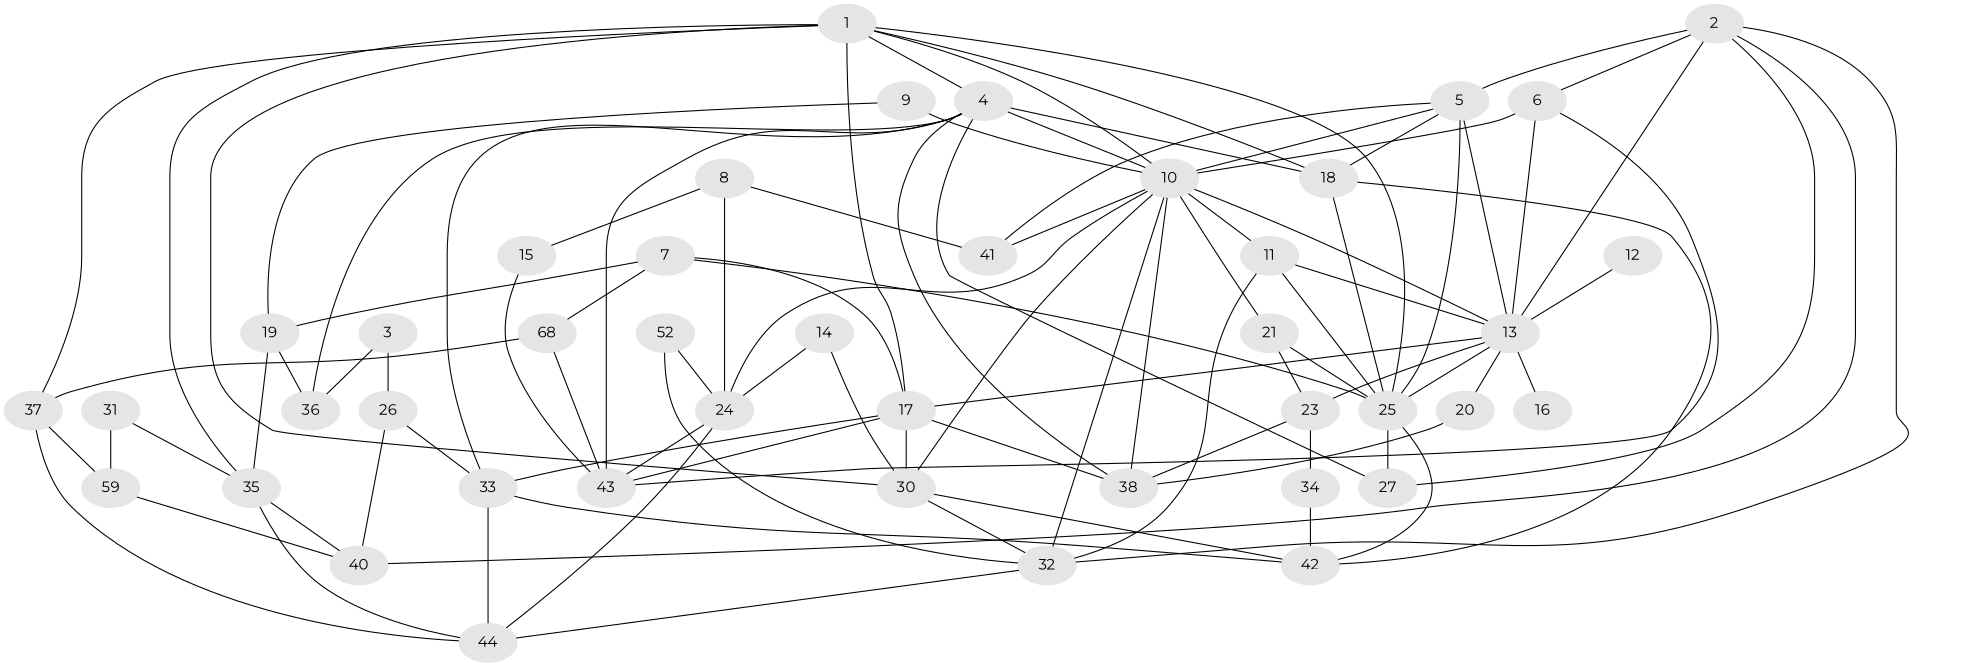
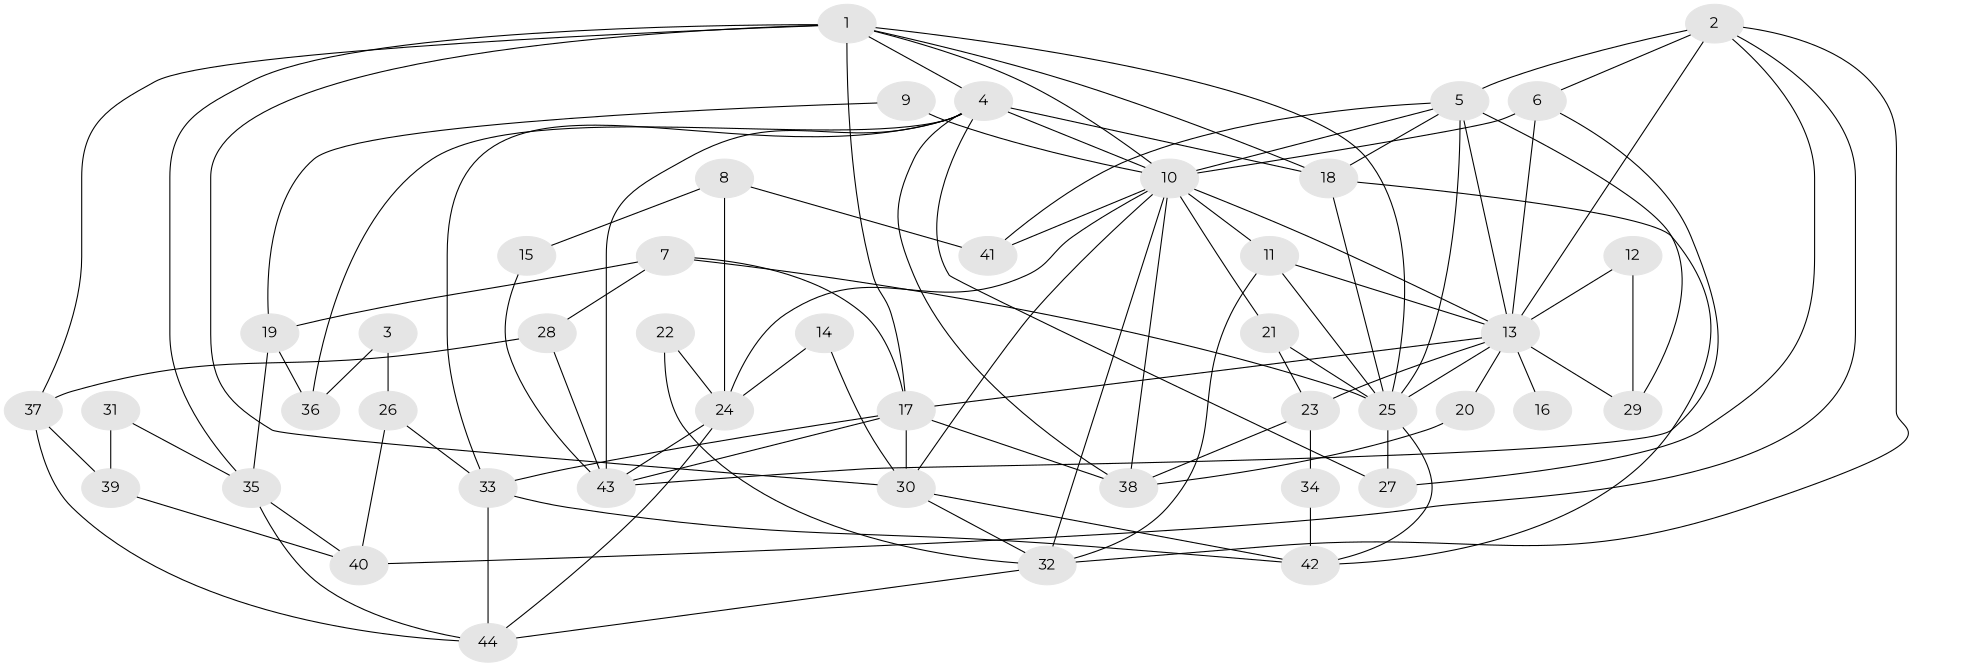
node "68": label "68" -> "28"
node "52": label "52" -> "22"
node "29": added
node "59": label "59" -> "39"
